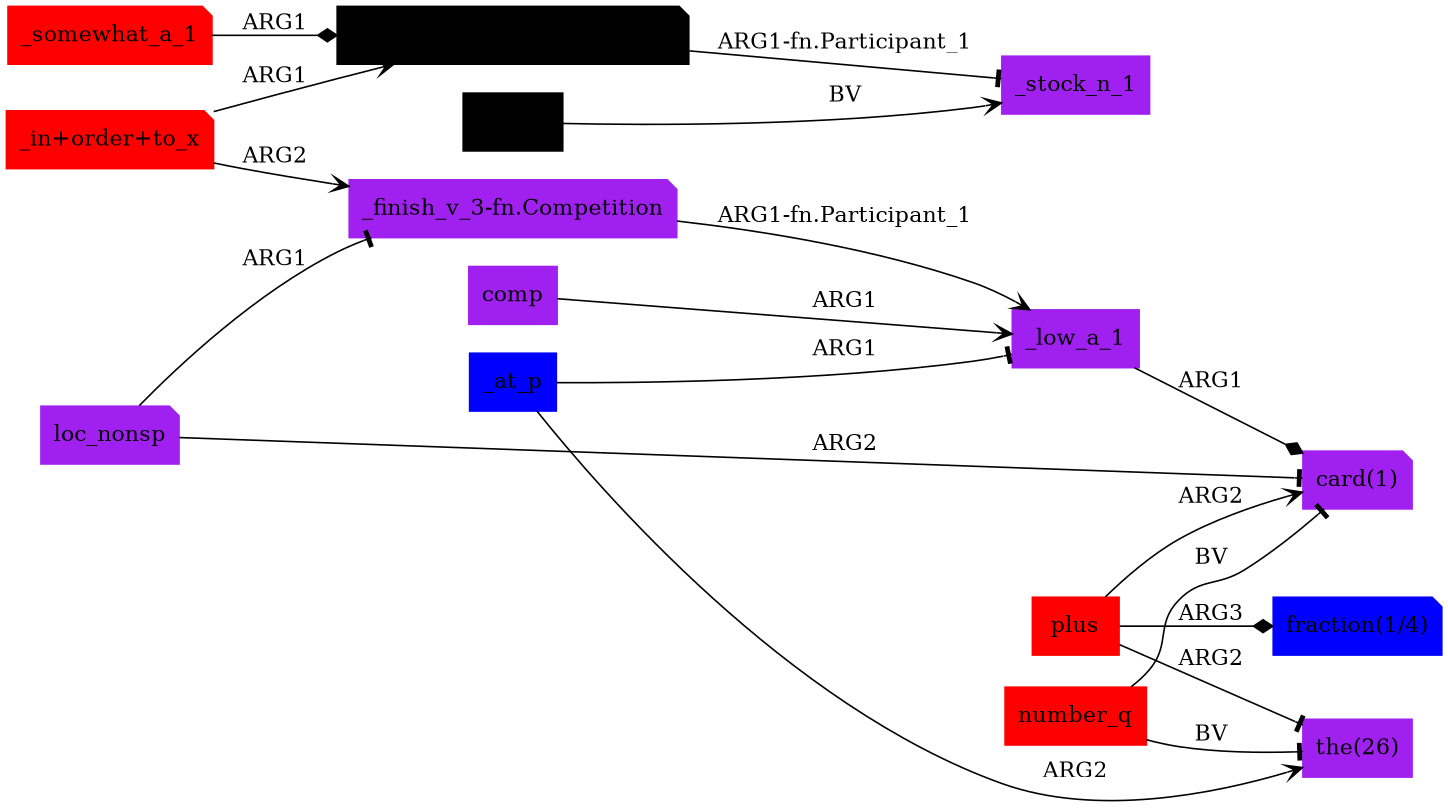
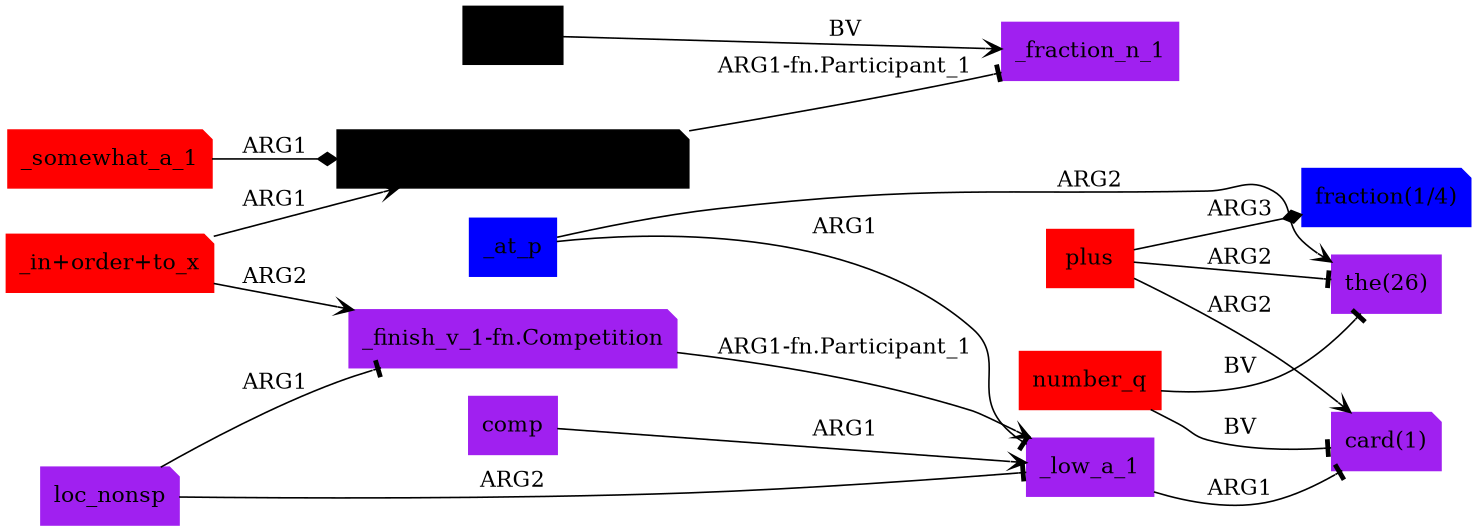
node "_stock_n_1": label "_stock_n_1" -> "_fraction_n_1"
node "_finish_v_3-fn.Competition": label "_finish_v_3-fn.Competition" -> "_finish_v_1-fn.Competition"
edge "_low_a_1" -> "card(1)": arrowhead diamond -> tee
edge "loc_nonsp" -> "card(1)": now "loc_nonsp" -> "_low_a_1"
